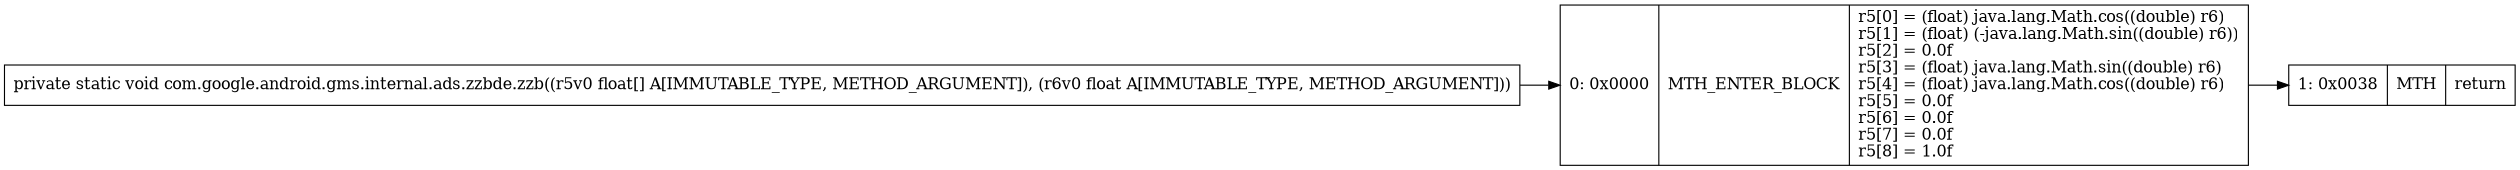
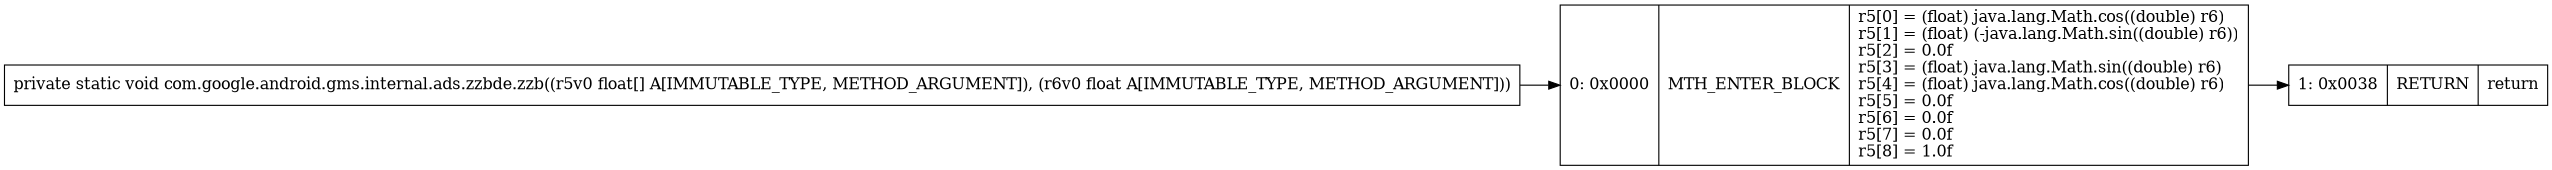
node "1: 0x0038": text "MTH" -> "RETURN"
